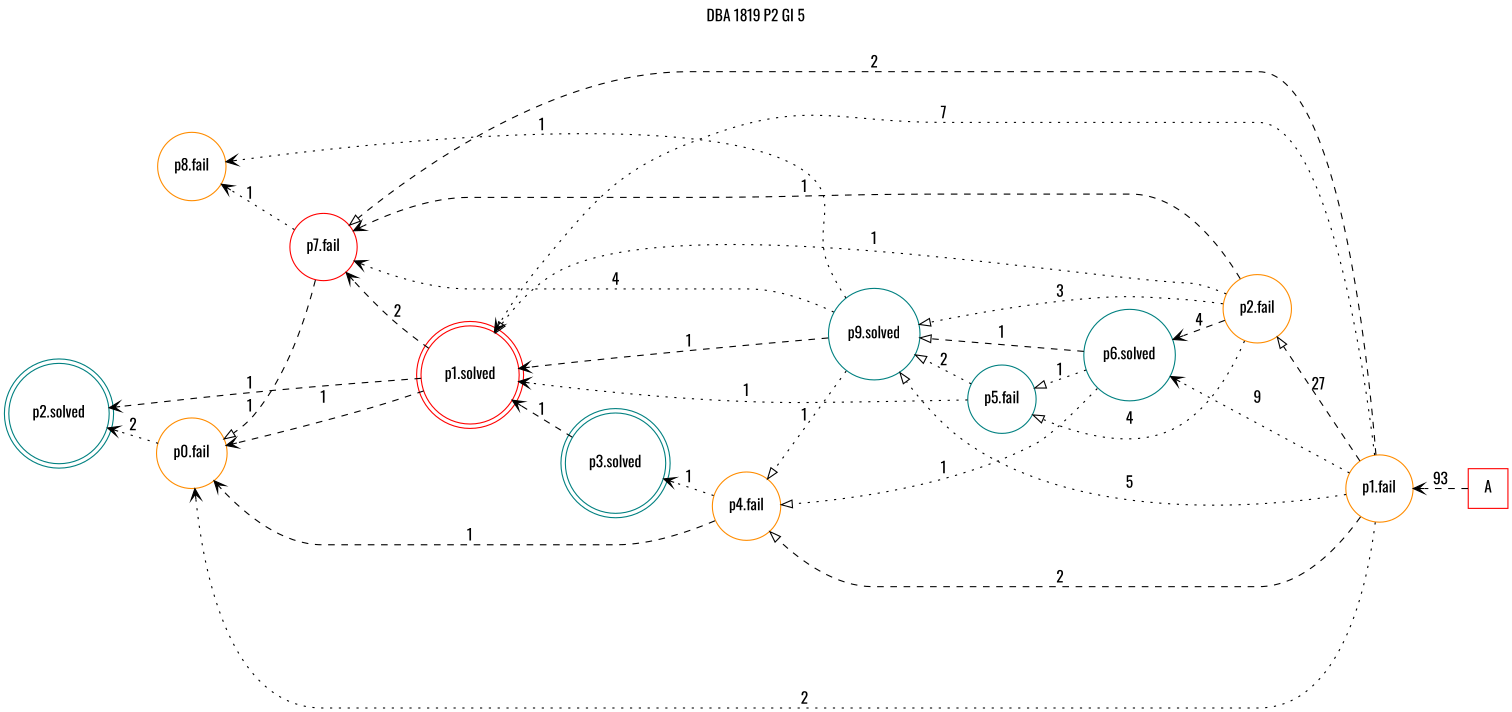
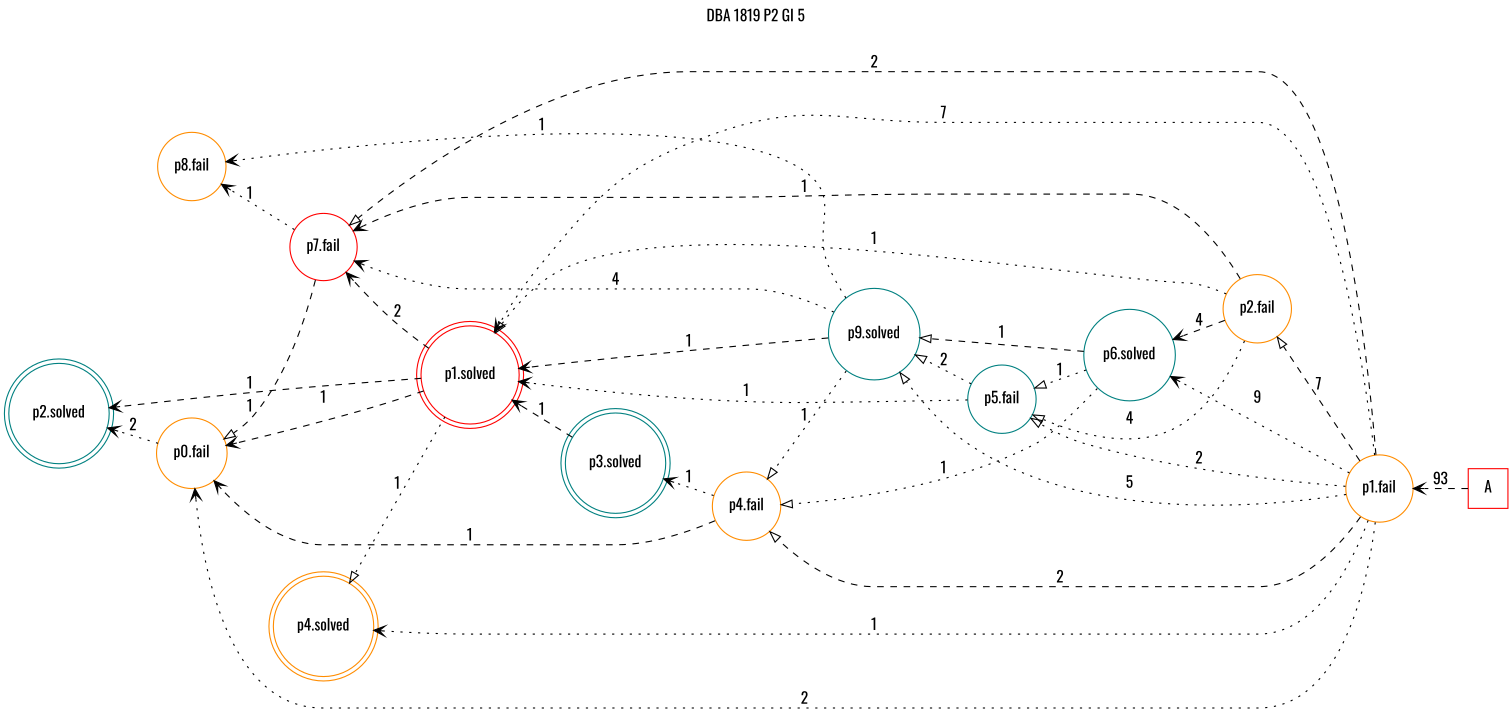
edge "p2.fail" -> "p9.solved": removed, label "3"
edge "p1.fail" -> "p2.fail": label "27" -> "7"
edge "p1.fail" -> "p5.fail": added, label "2"
node "p4.solved": added
